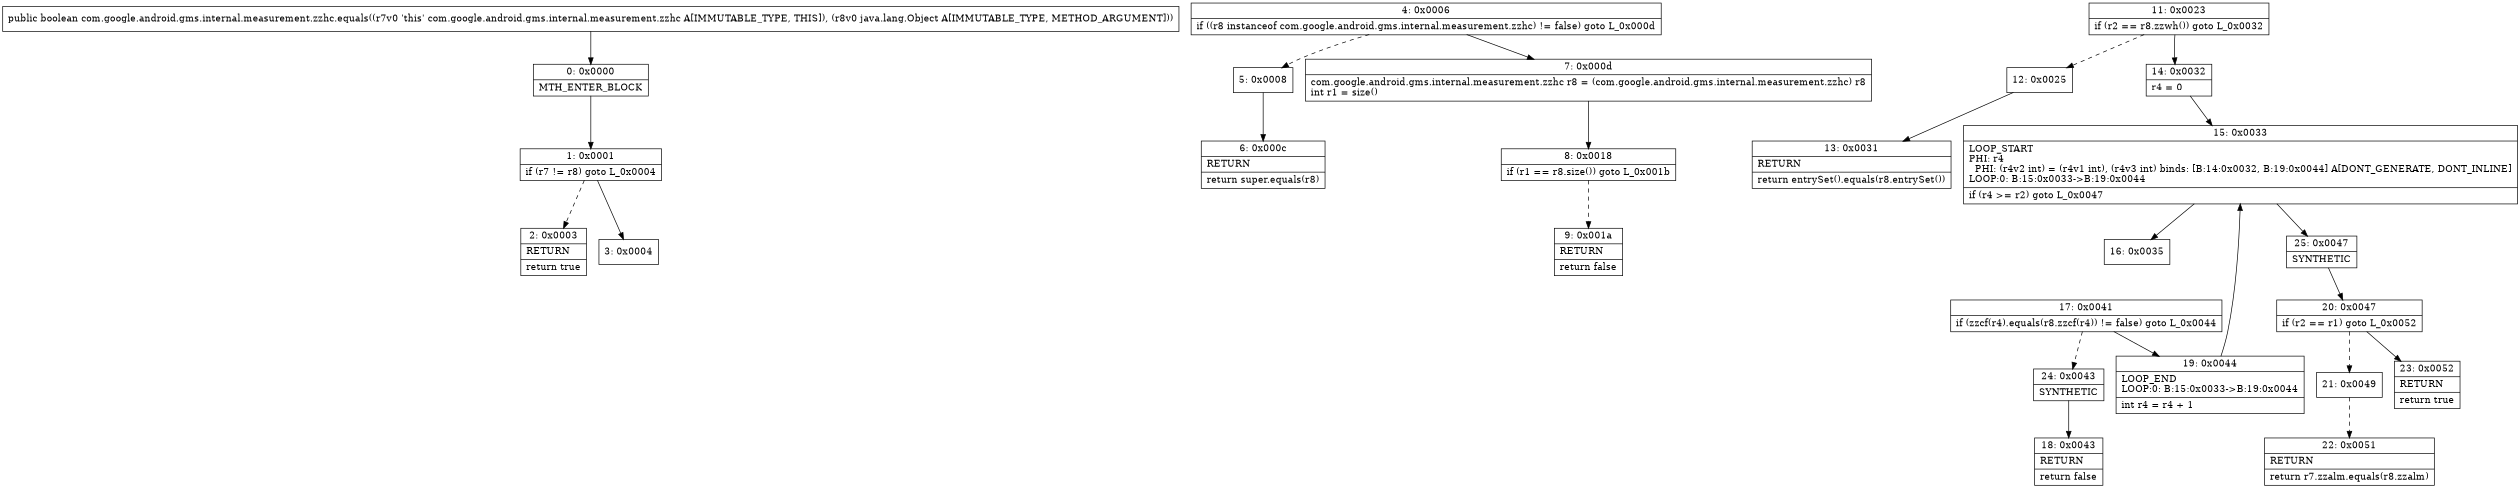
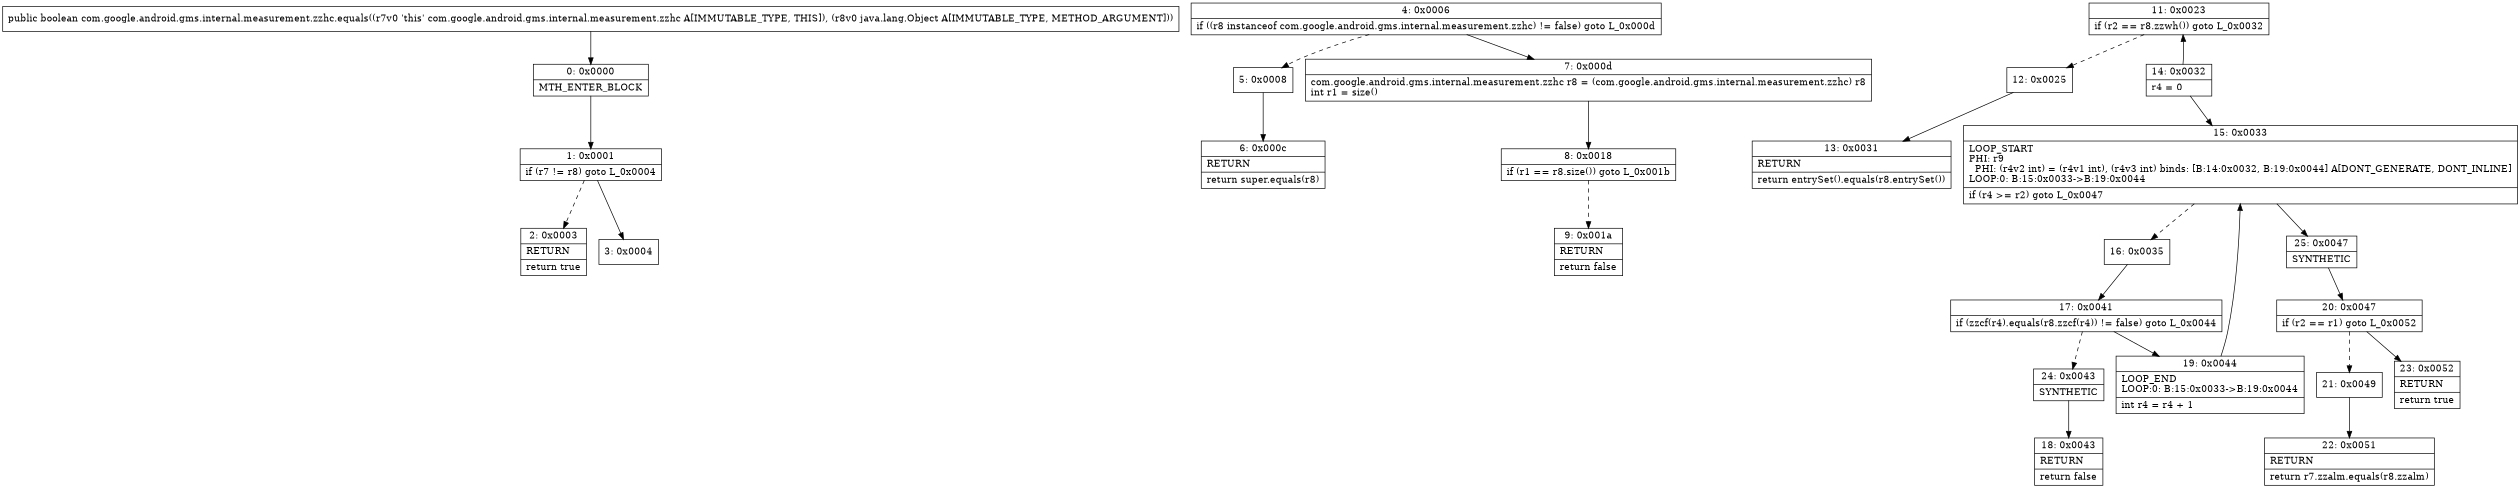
edge "11: 0x0023" -> "14: 0x0032": reversed
node "15: 0x0033": text "PHI: r4" -> "PHI: r9"
edge "15: 0x0033" -> "16: 0x0035": style solid -> dashed
edge "16: 0x0035" -> "17: 0x0041": added
edge "21: 0x0049" -> "22: 0x0051": style dashed -> solid
